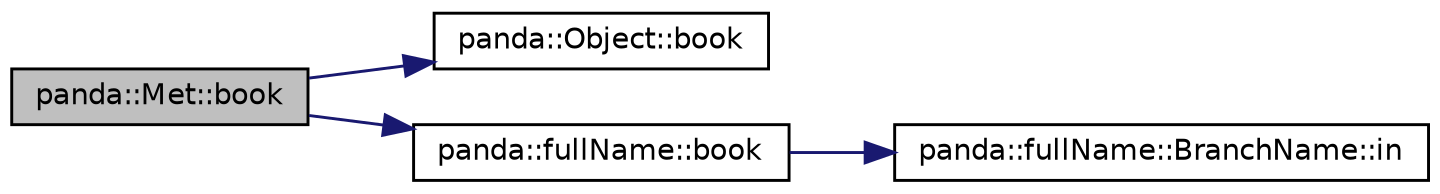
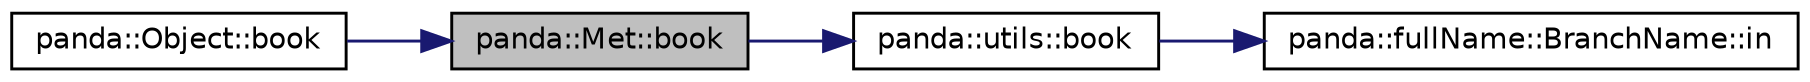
edge "panda::Met::book" -> "panda::Object::book": reversed
node "panda::fullName::book": label "panda::fullName::book" -> "panda::utils::book"
